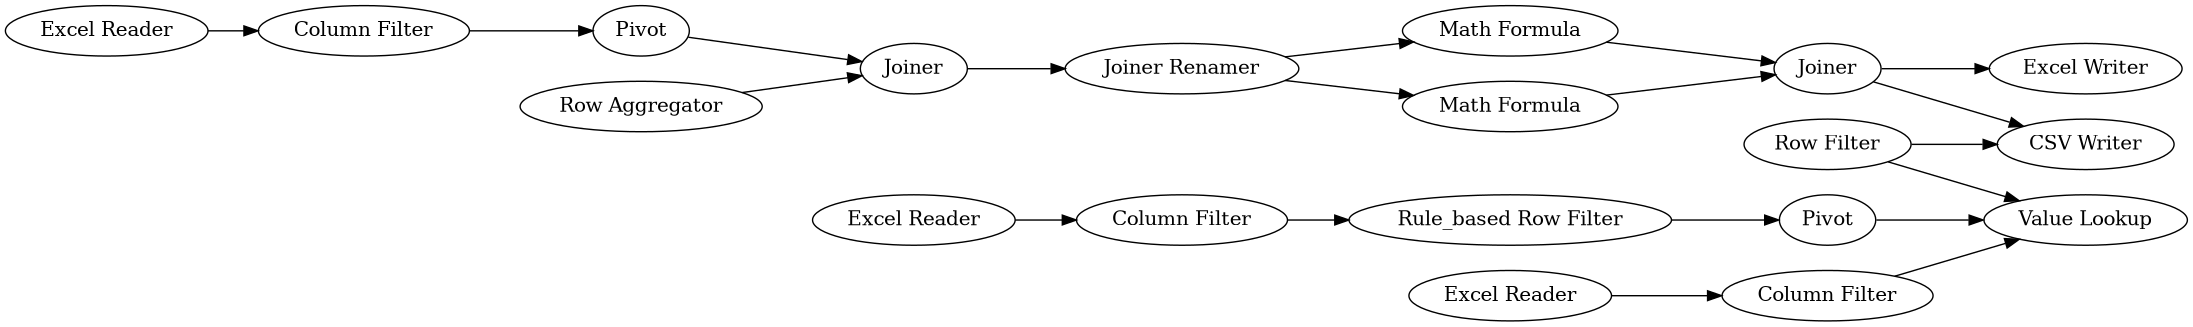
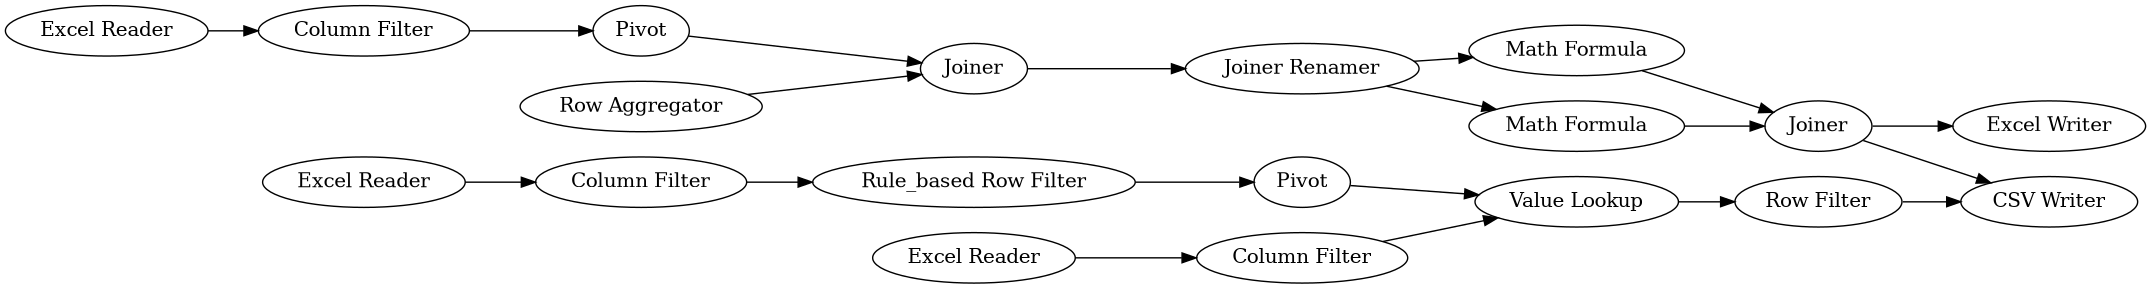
edge "Row Filter" -> "Value Lookup": reversed
